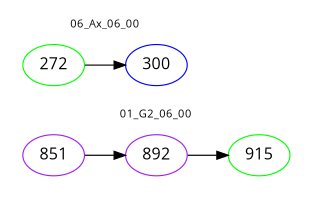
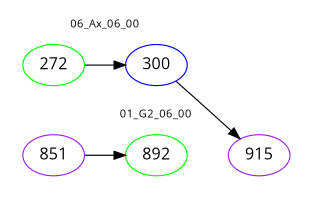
node "892": color purple -> green
edge "892" -> "915": now "300" -> "915"
node "915": color green -> purple
